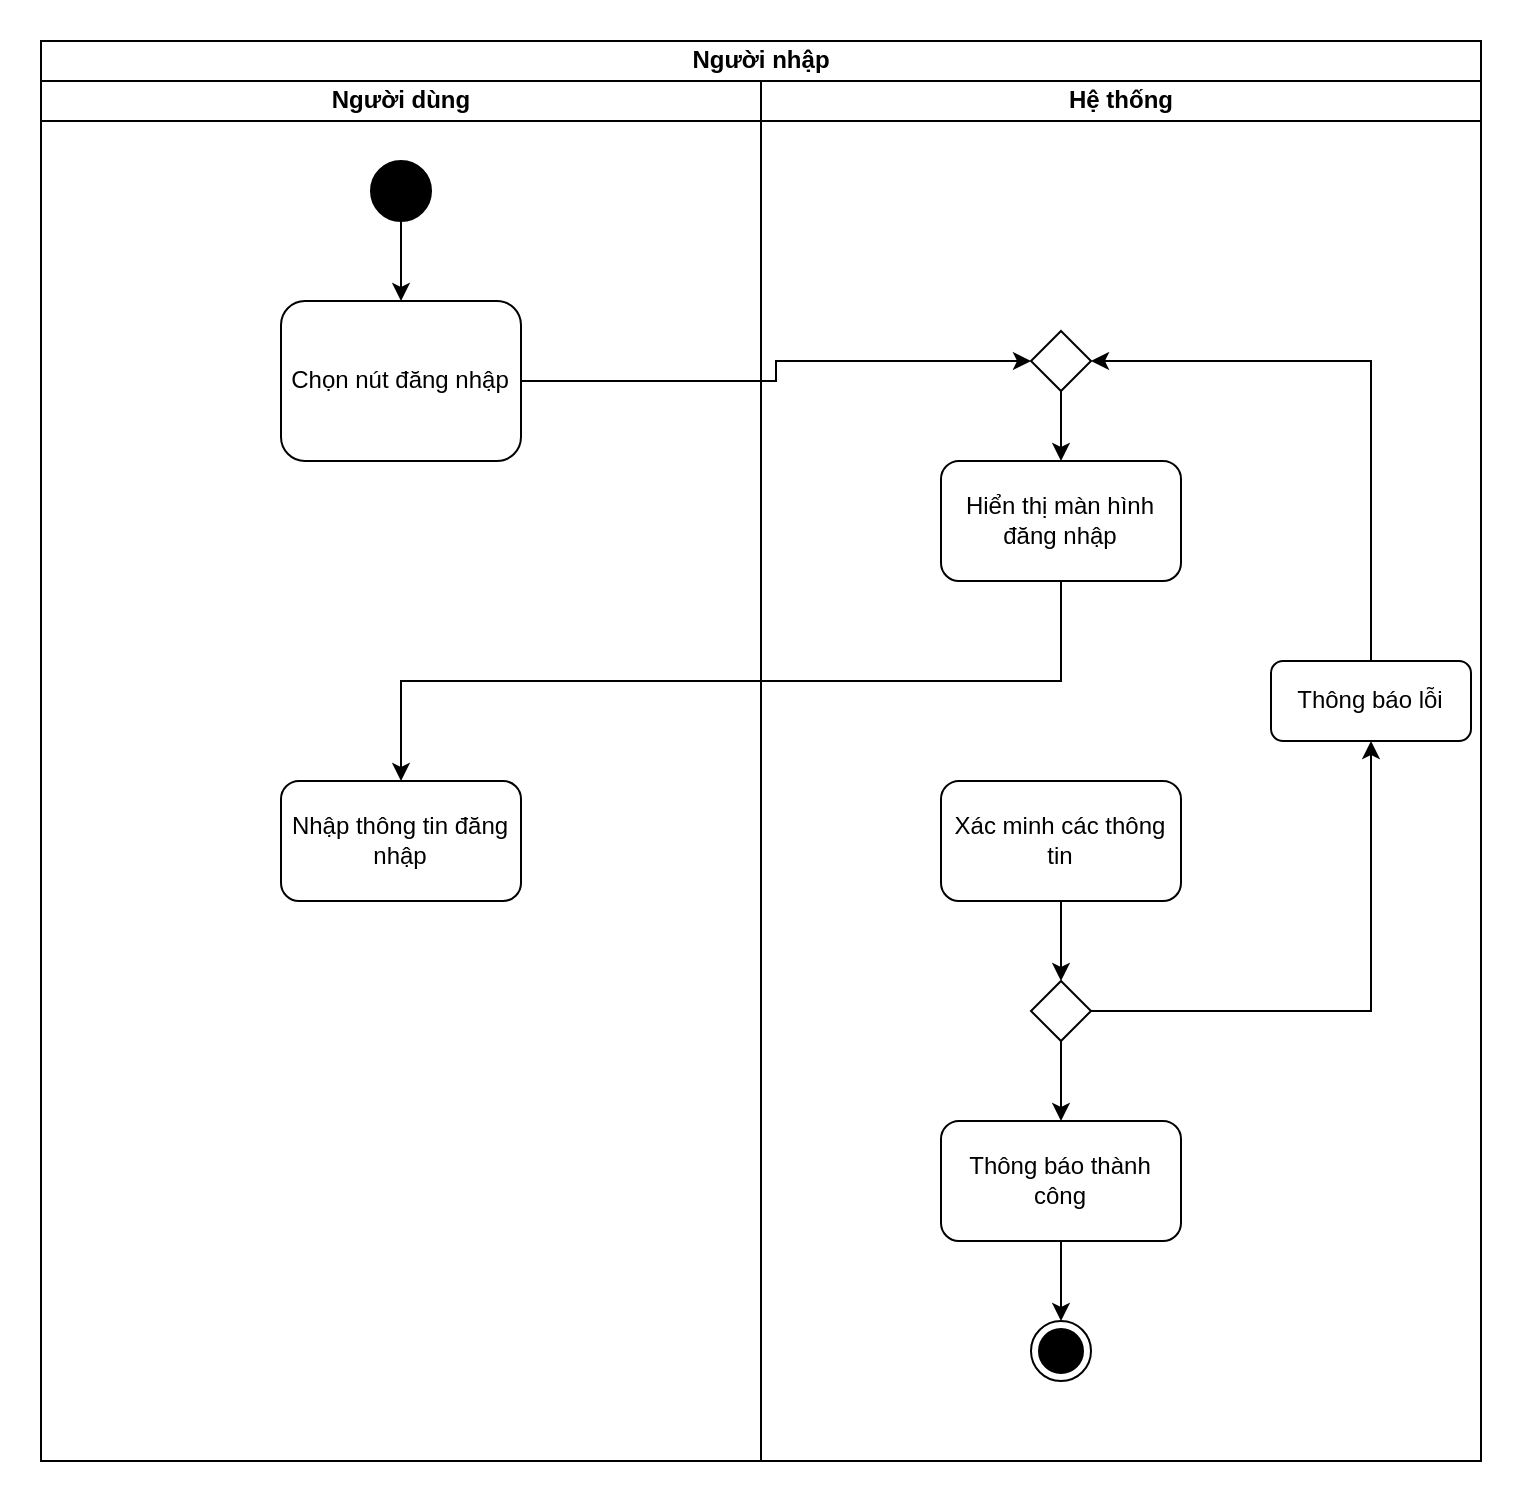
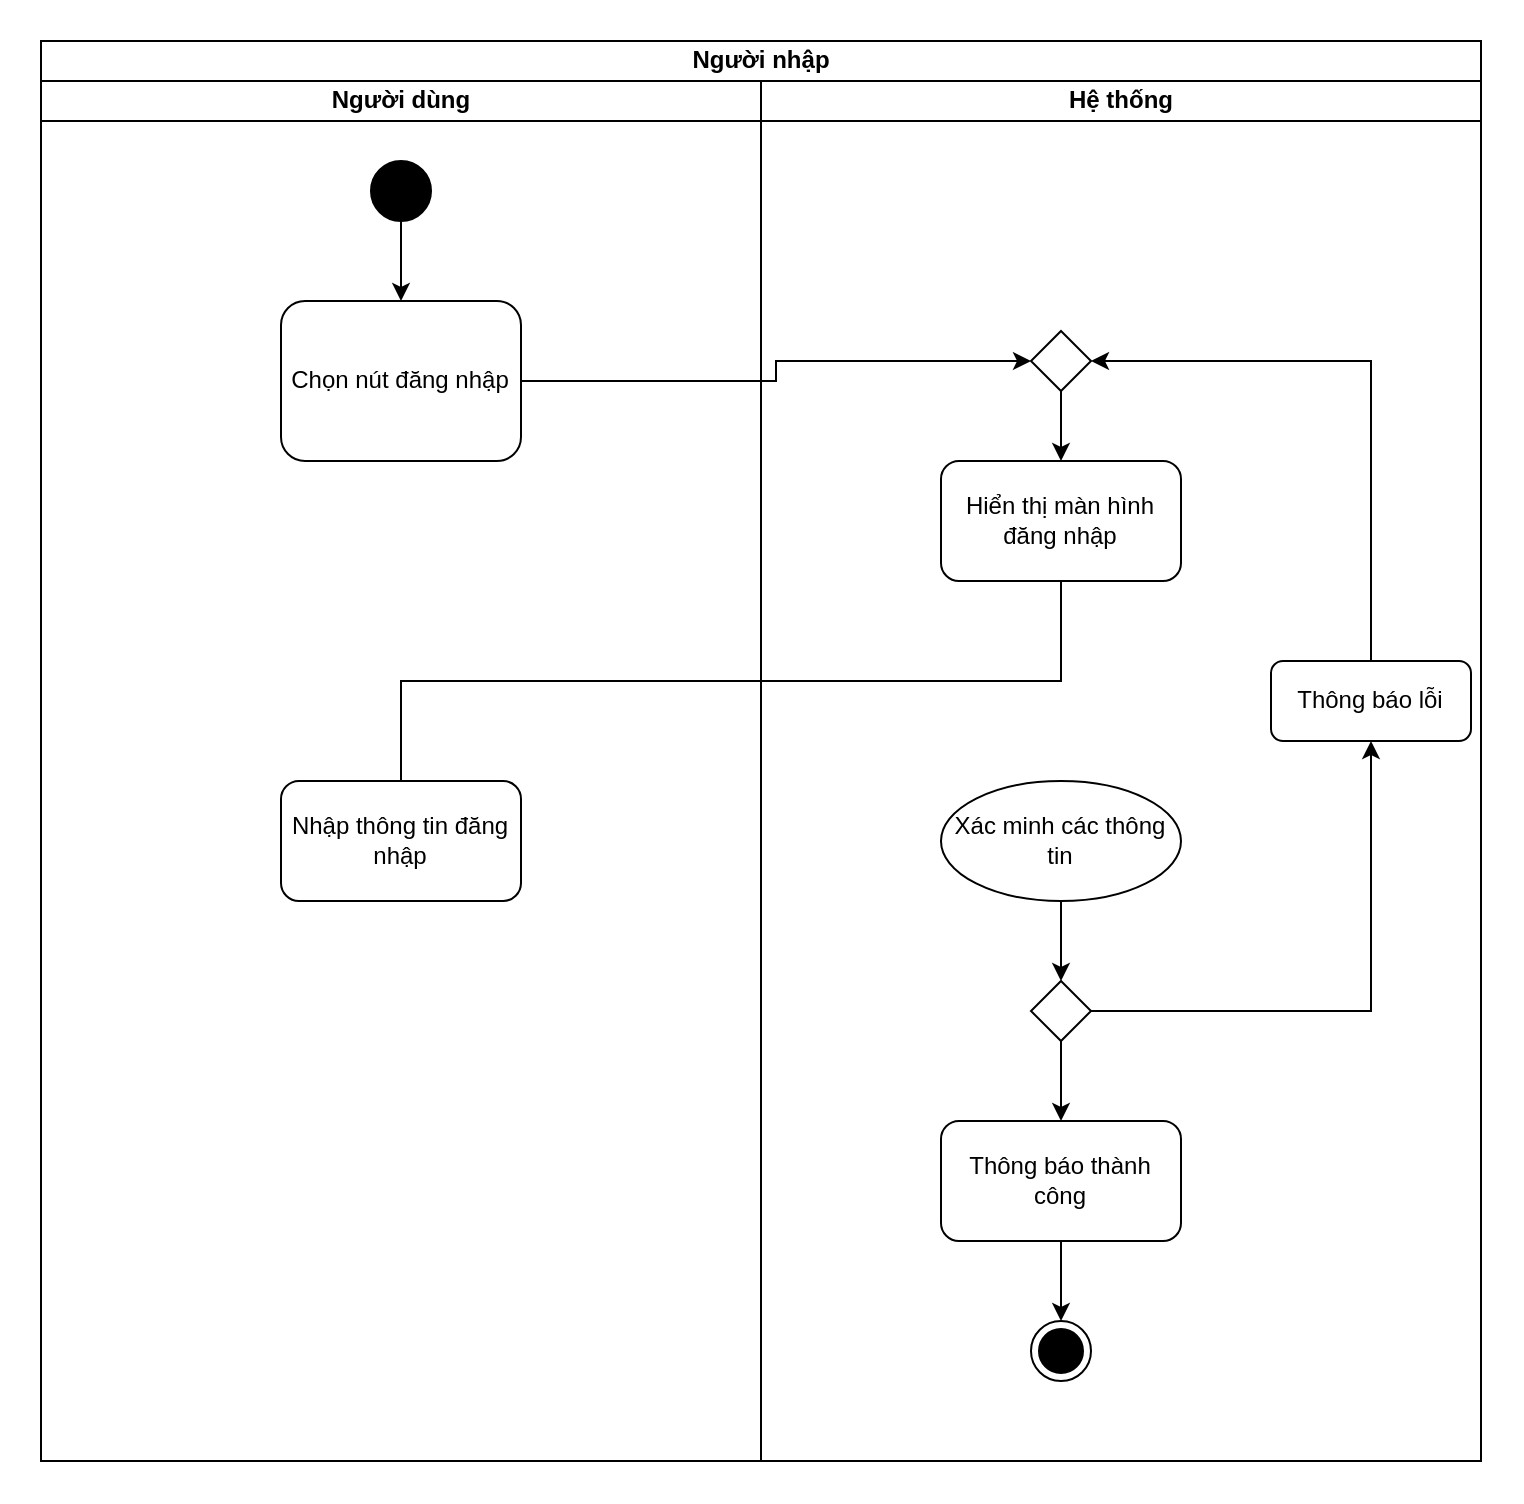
edge "Hiển thị màn hình đăng nhập" -> "Nhập thông tin đăng nhập": arrowhead classic -> none
node "Xác minh các thông tin": shape rounded rectangle -> ellipse
